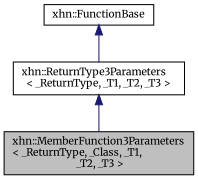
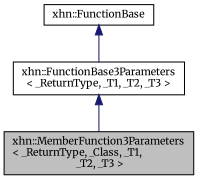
node "xhn::ReturnType3Parameters < _ReturnType, _T1, _T2, _T3 >": label "xhn::ReturnType3Parameters < _ReturnType, _T1, _T2, _T3 >" -> "xhn::FunctionBase3Parameters < _ReturnType, _T1, _T2, _T3 >"
